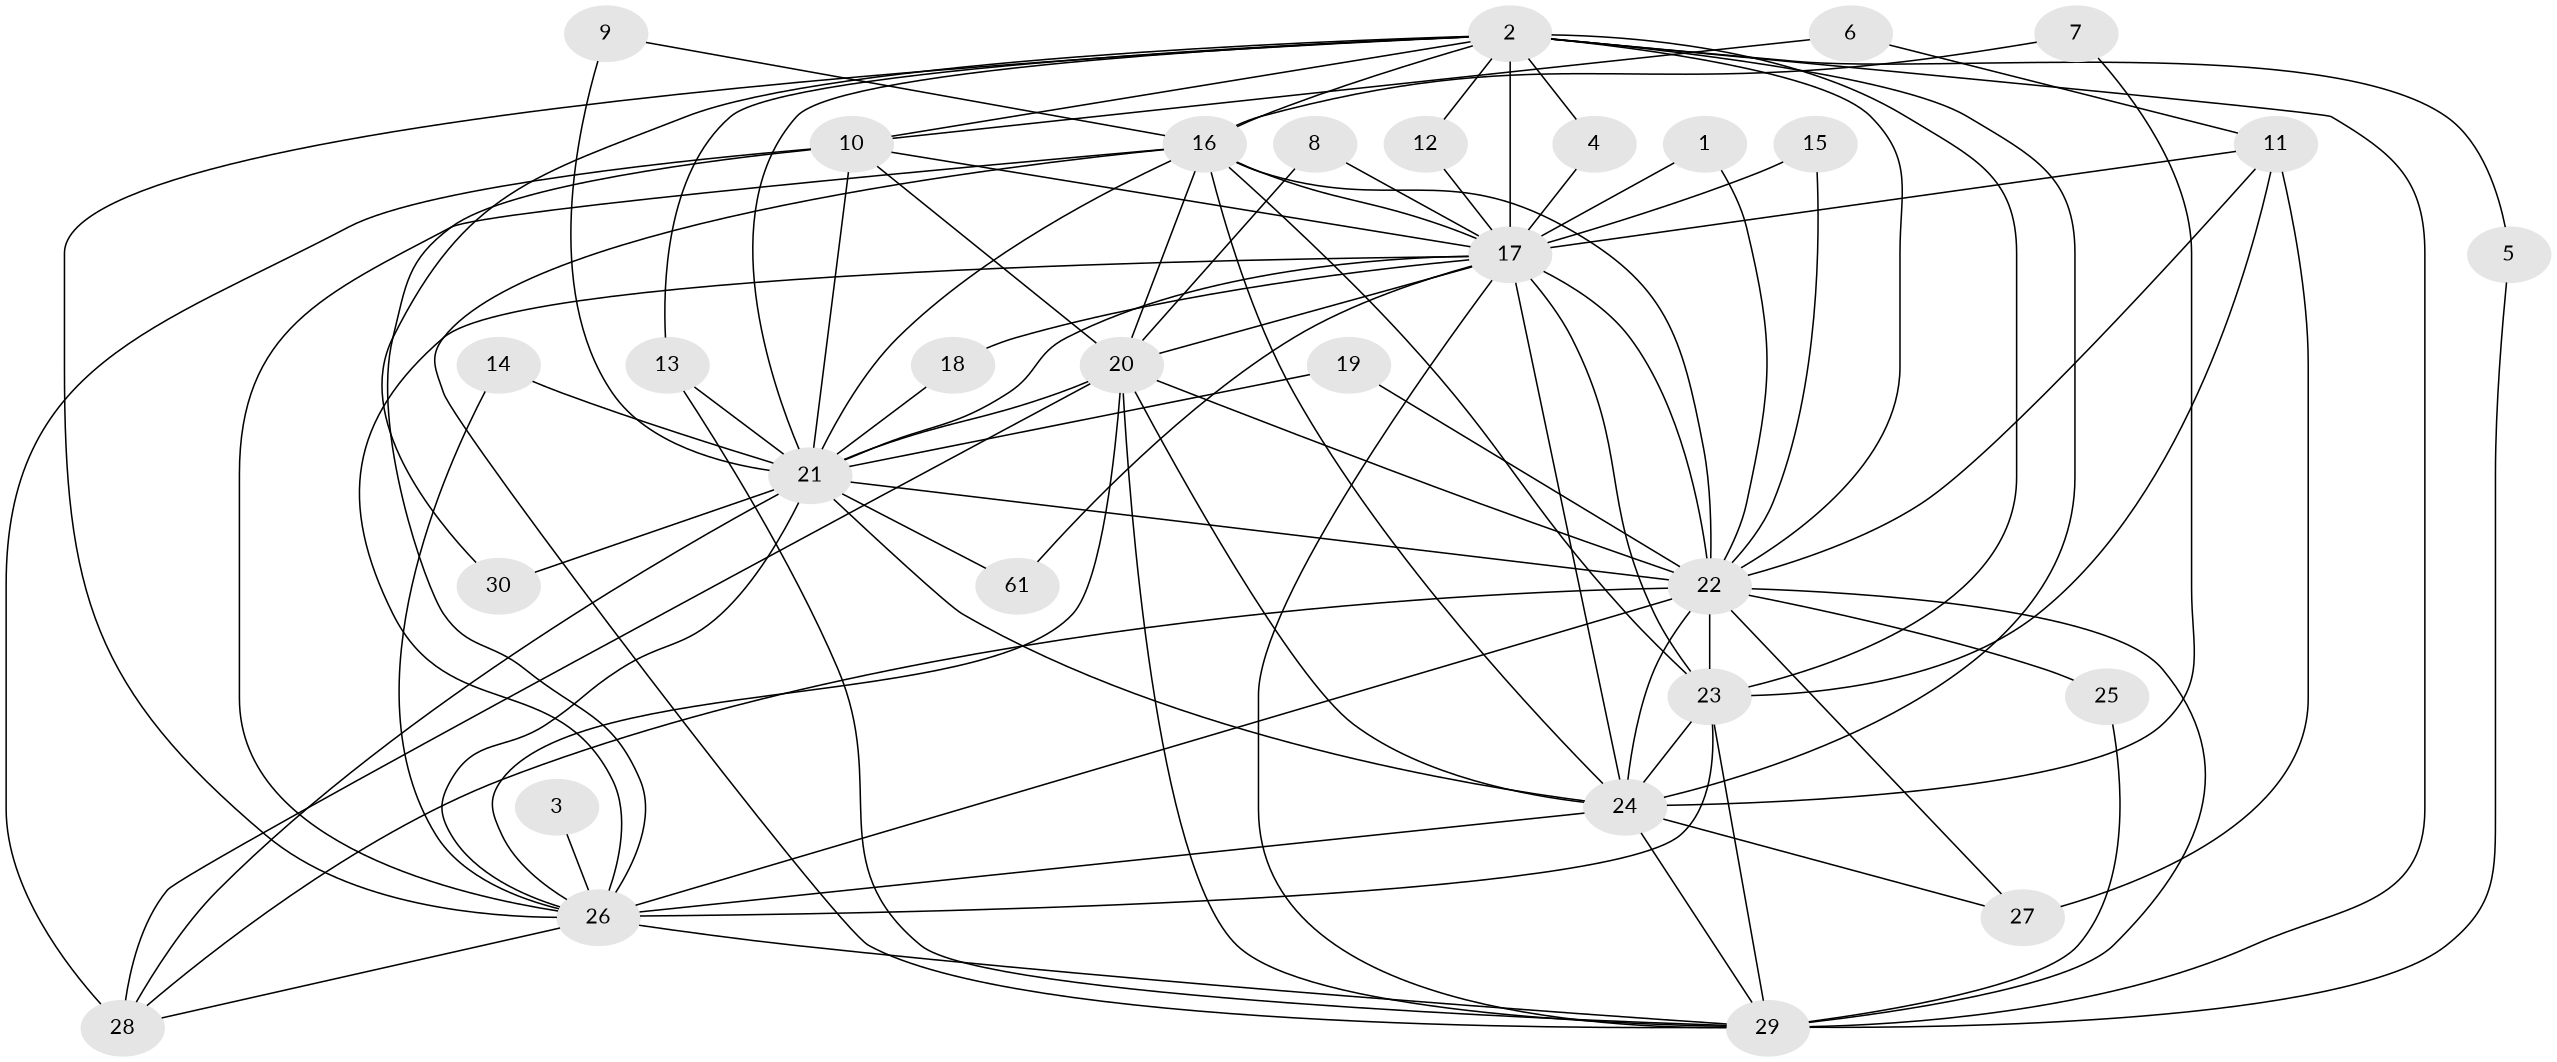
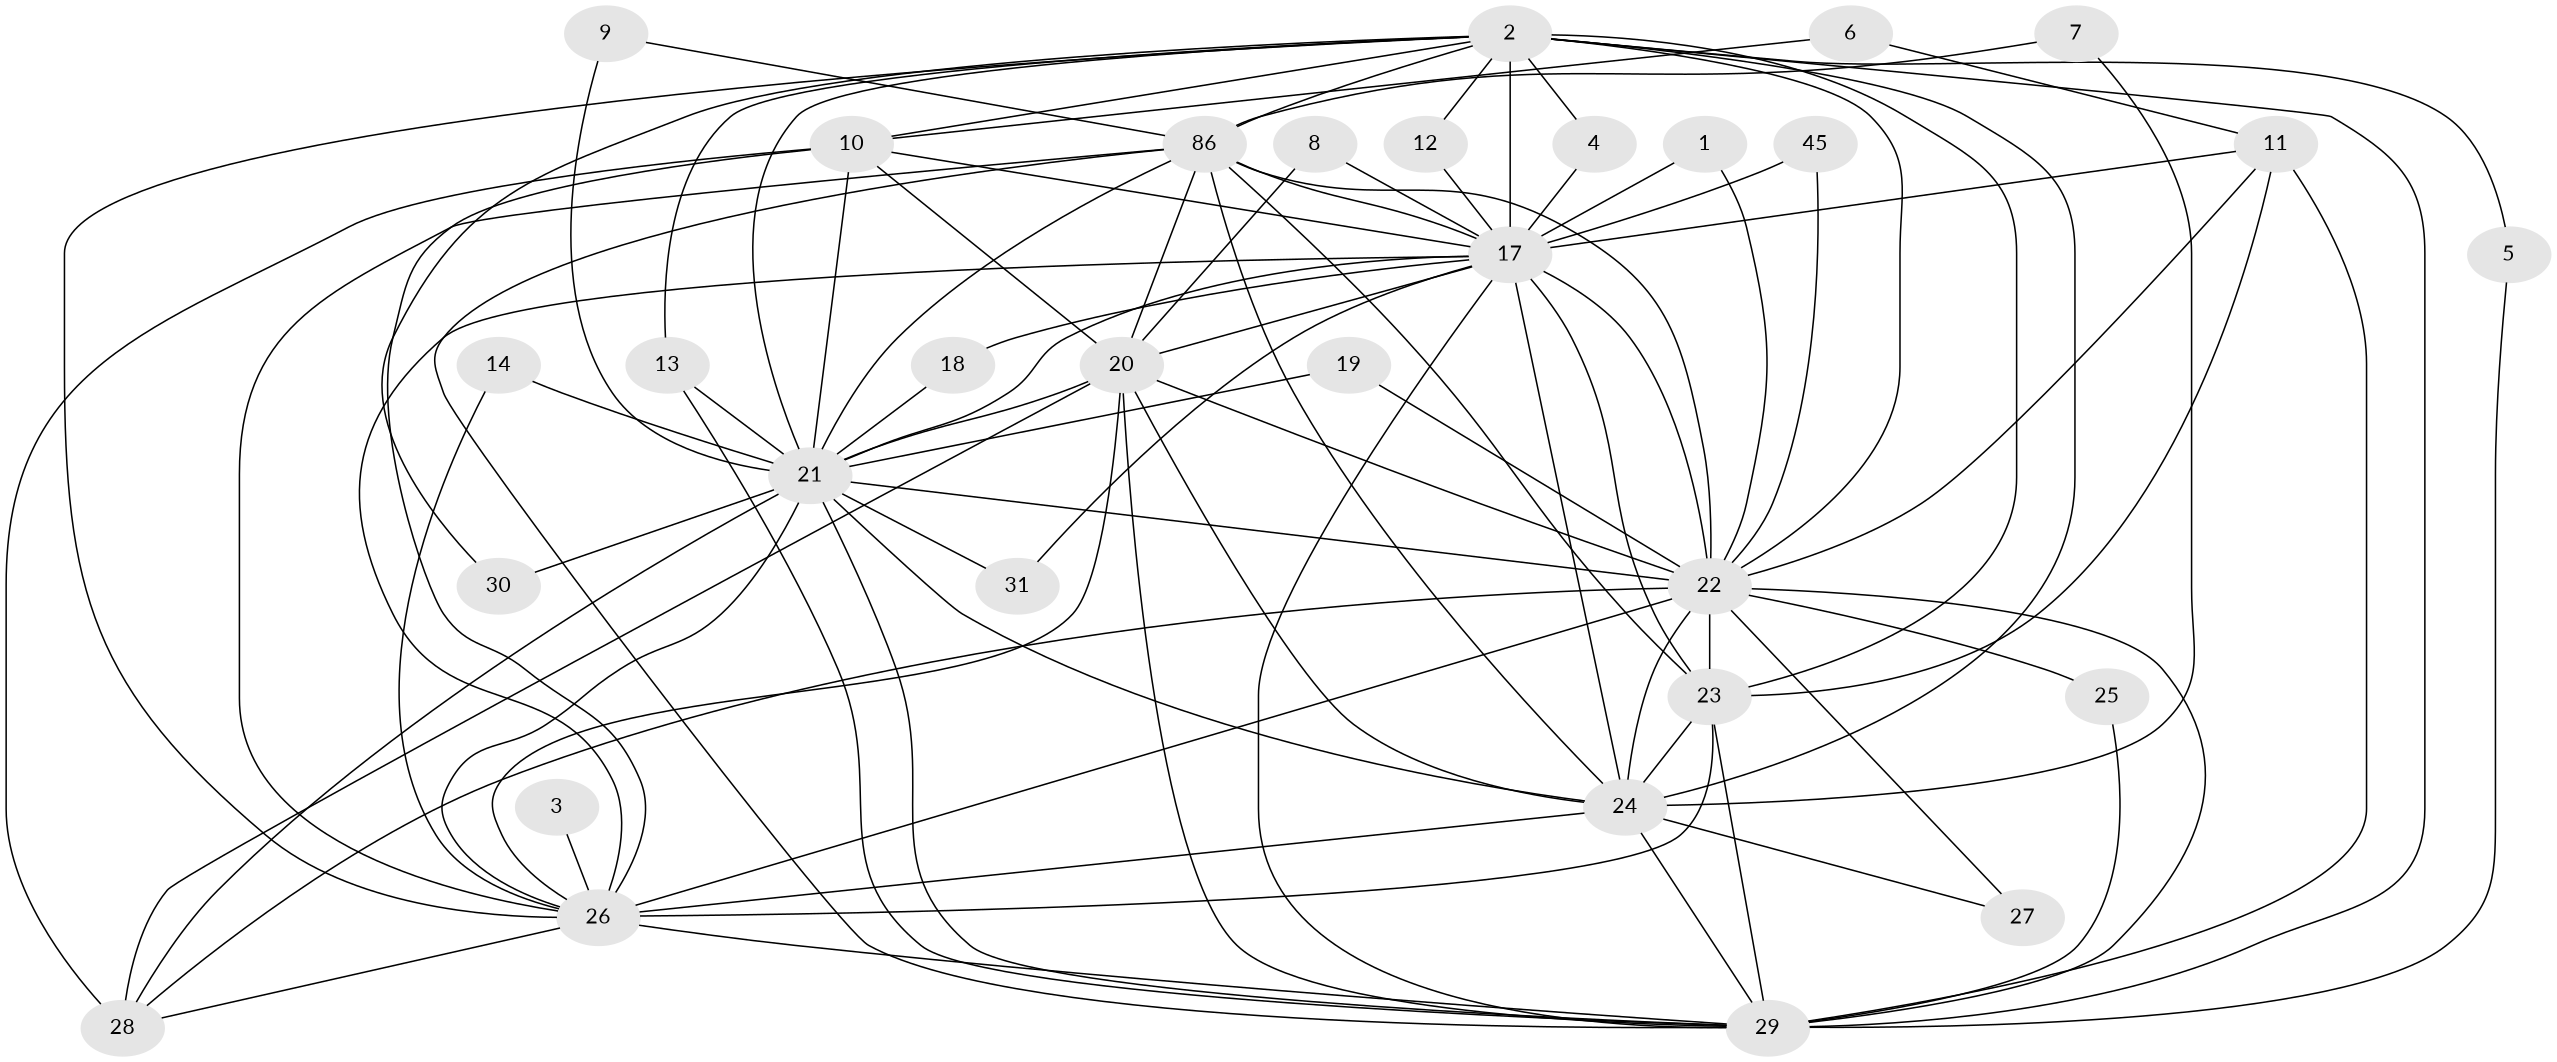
node "16": label "16" -> "86"
node "15": label "15" -> "45"
node "61": label "61" -> "31"
edge "11" -- "27": now "11" -- "29"
edge "21" -- "29": added
